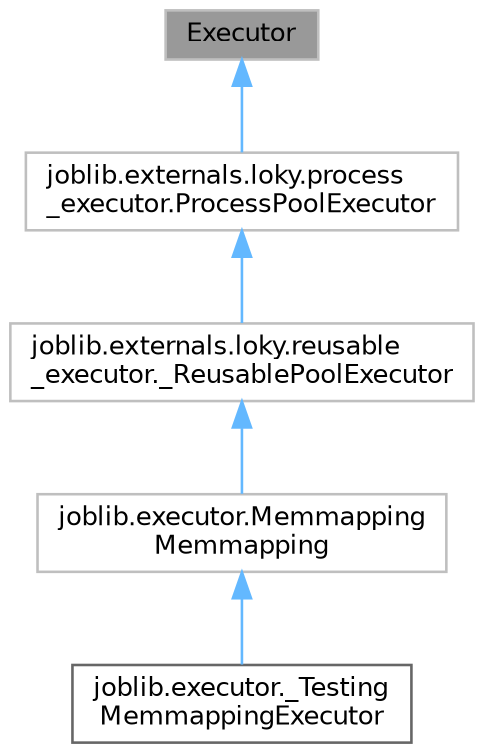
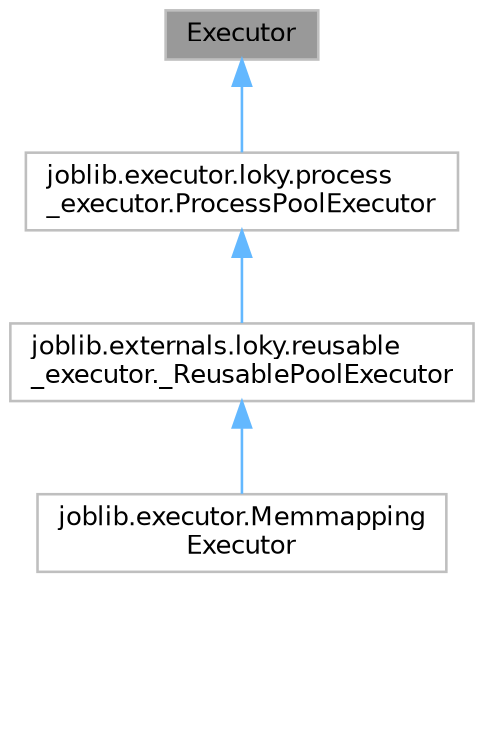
node "joblib.externals.loky.process _executor.ProcessPoolExecutor": label "joblib.externals.loky.process _executor.ProcessPoolExecutor" -> "joblib.executor.loky.process _executor.ProcessPoolExecutor"
node "joblib.executor.Memmapping Memmapping": label "joblib.executor.Memmapping Memmapping" -> "joblib.executor.Memmapping Executor"
node "joblib.executor._Testing MemmappingExecutor": removed
